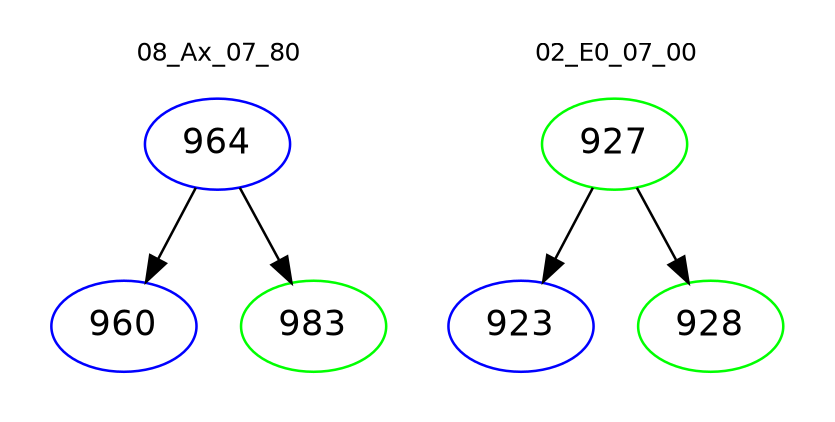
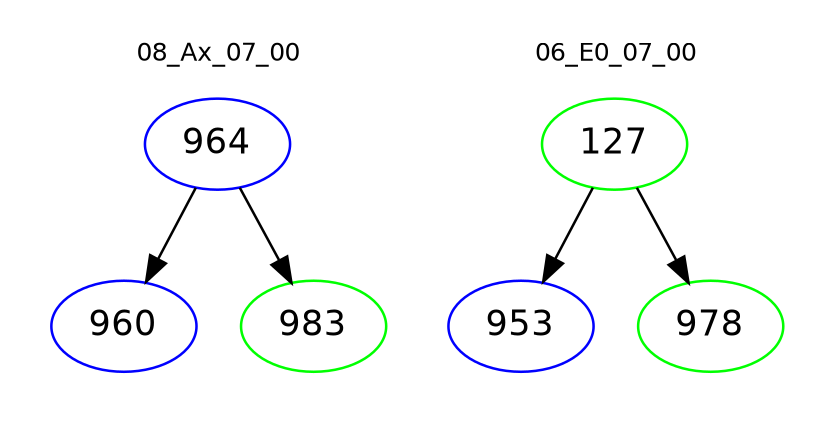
cluster "08_Ax_07_80": label "08_Ax_07_80" -> "08_Ax_07_00"
cluster "02_E0_07_00": label "02_E0_07_00" -> "06_E0_07_00"
node "927": label "927" -> "127"
node "923": label "923" -> "953"
node "928": label "928" -> "978"
